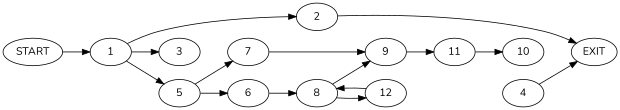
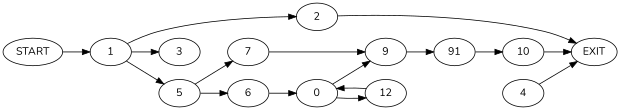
node "11": label "11" -> "91"
edge "10" -> "EXIT": added
node "8": label "8" -> "0"
